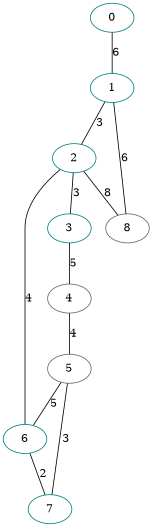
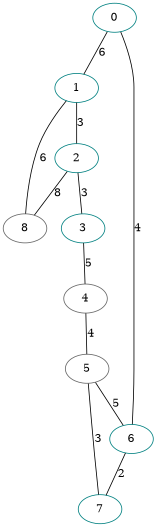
edge "2" -- "6": now "0" -- "6"
